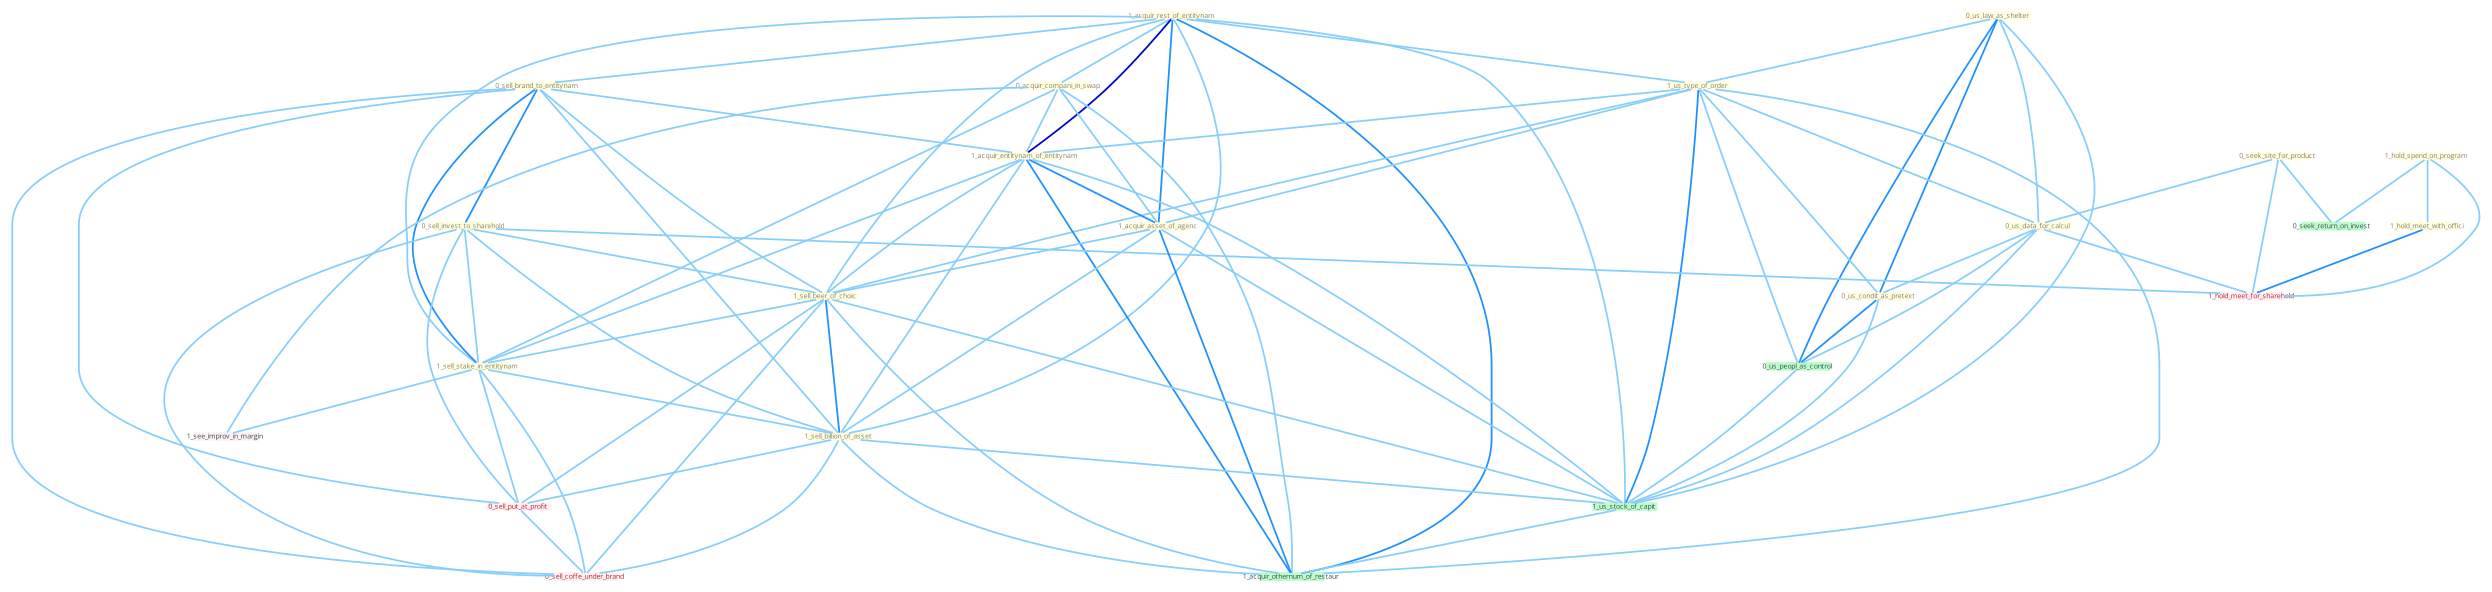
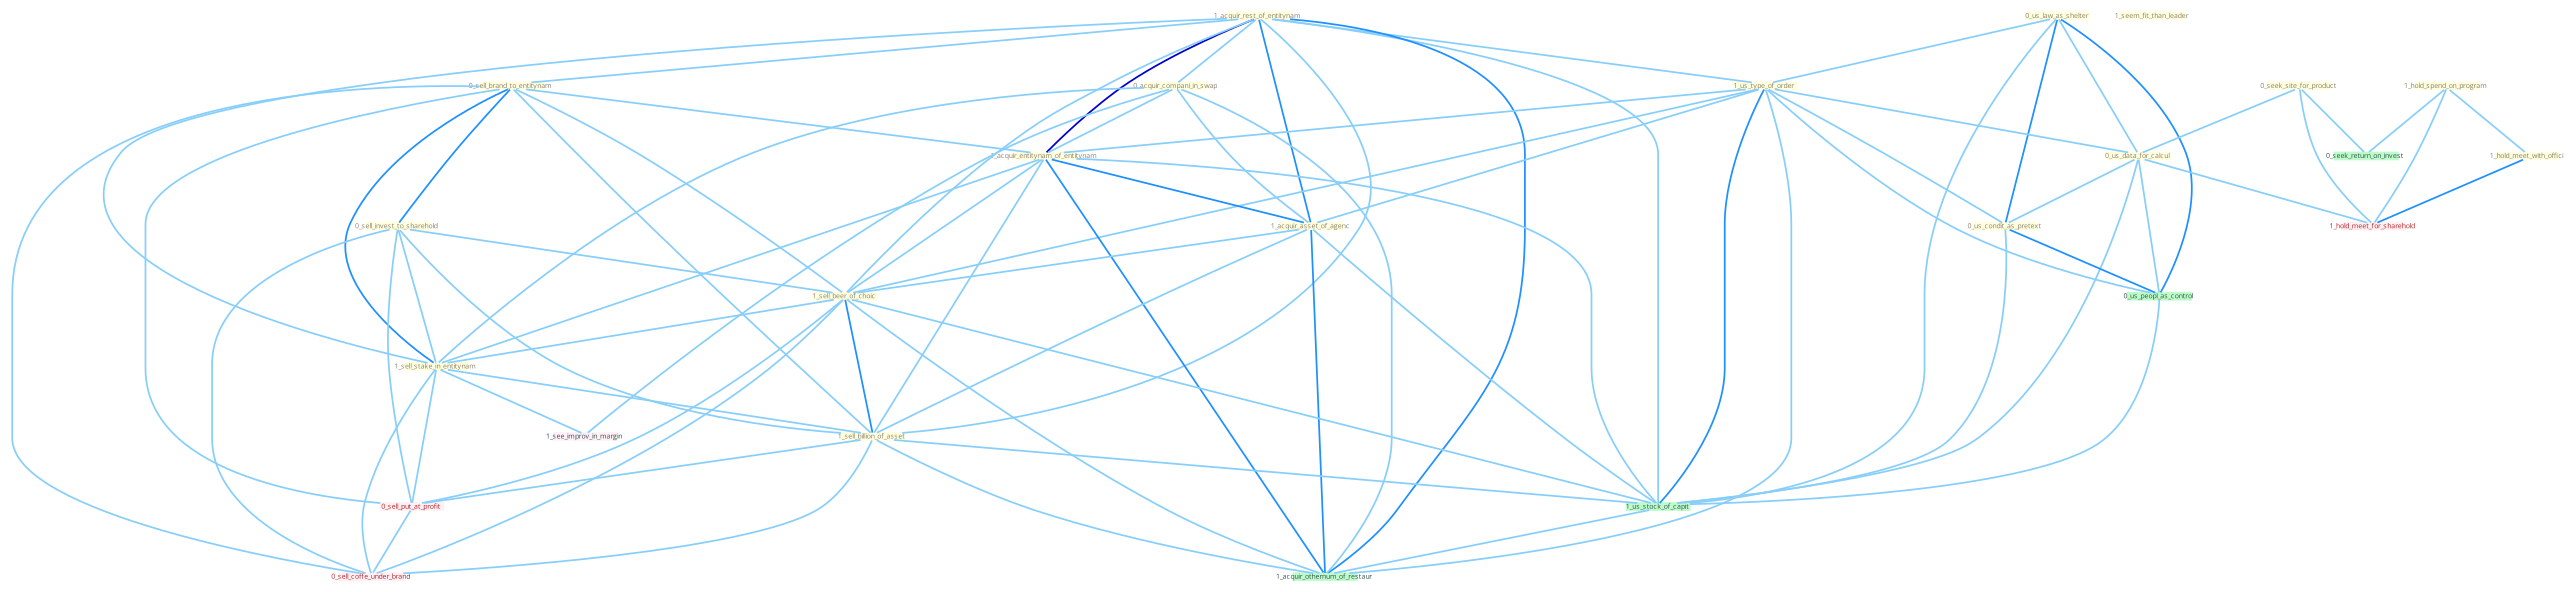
node "1_seem_fit_than_leader": added
edge "0_sell_invest_to_sharehold" -- "1_hold_meet_for_sharehold": removed
